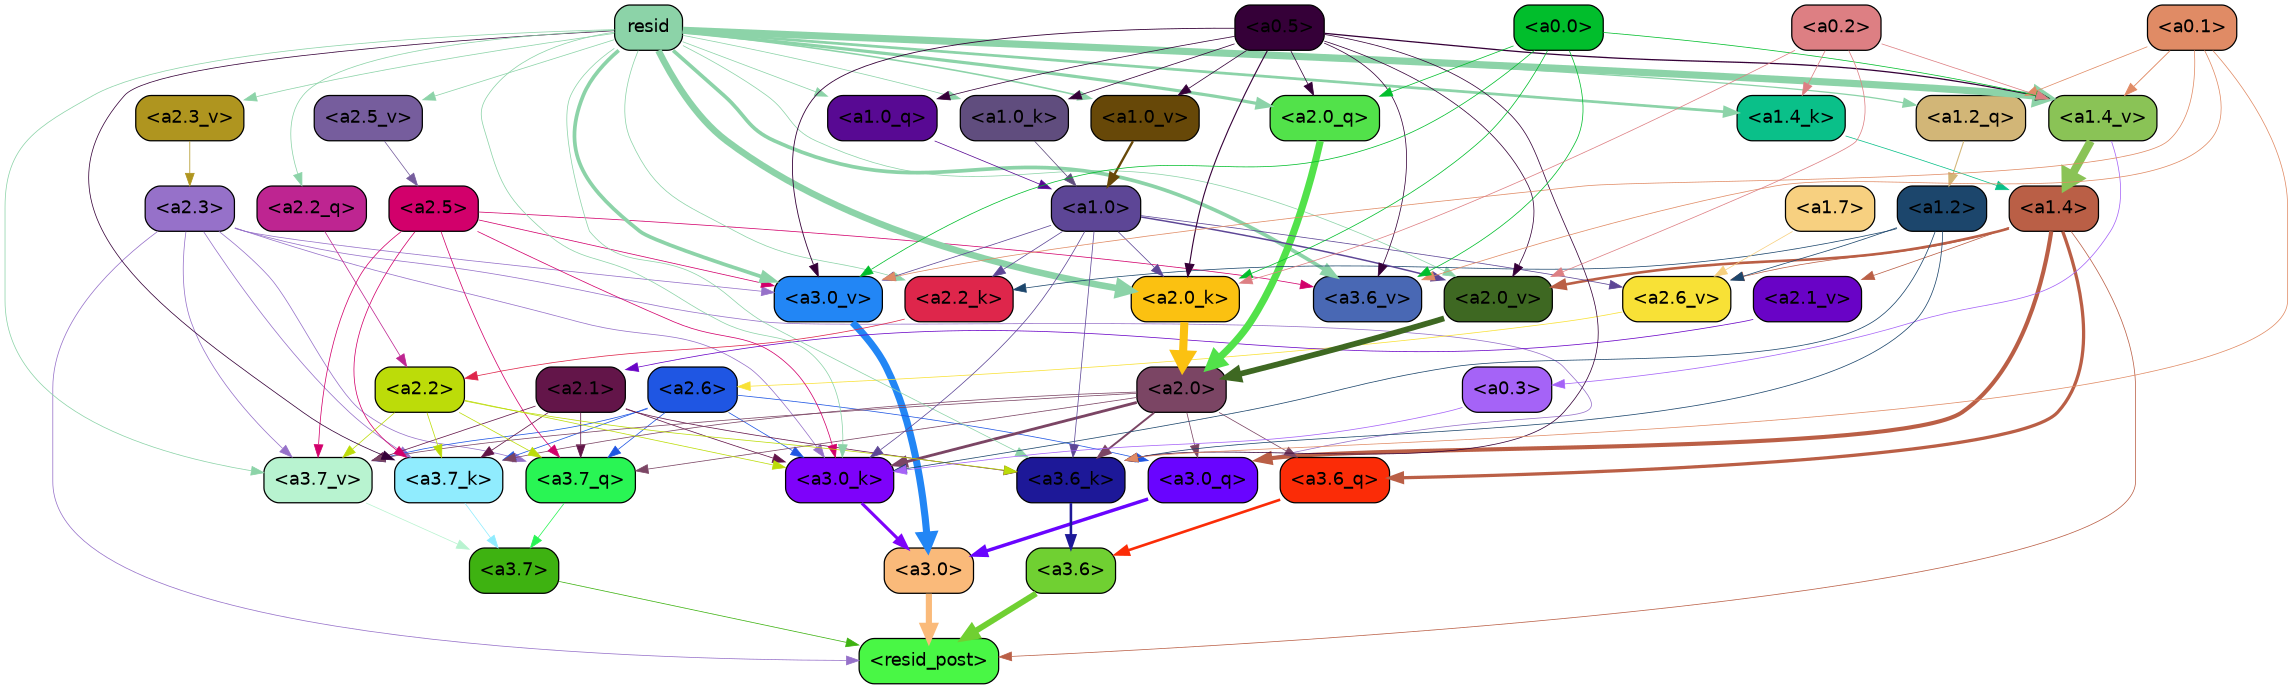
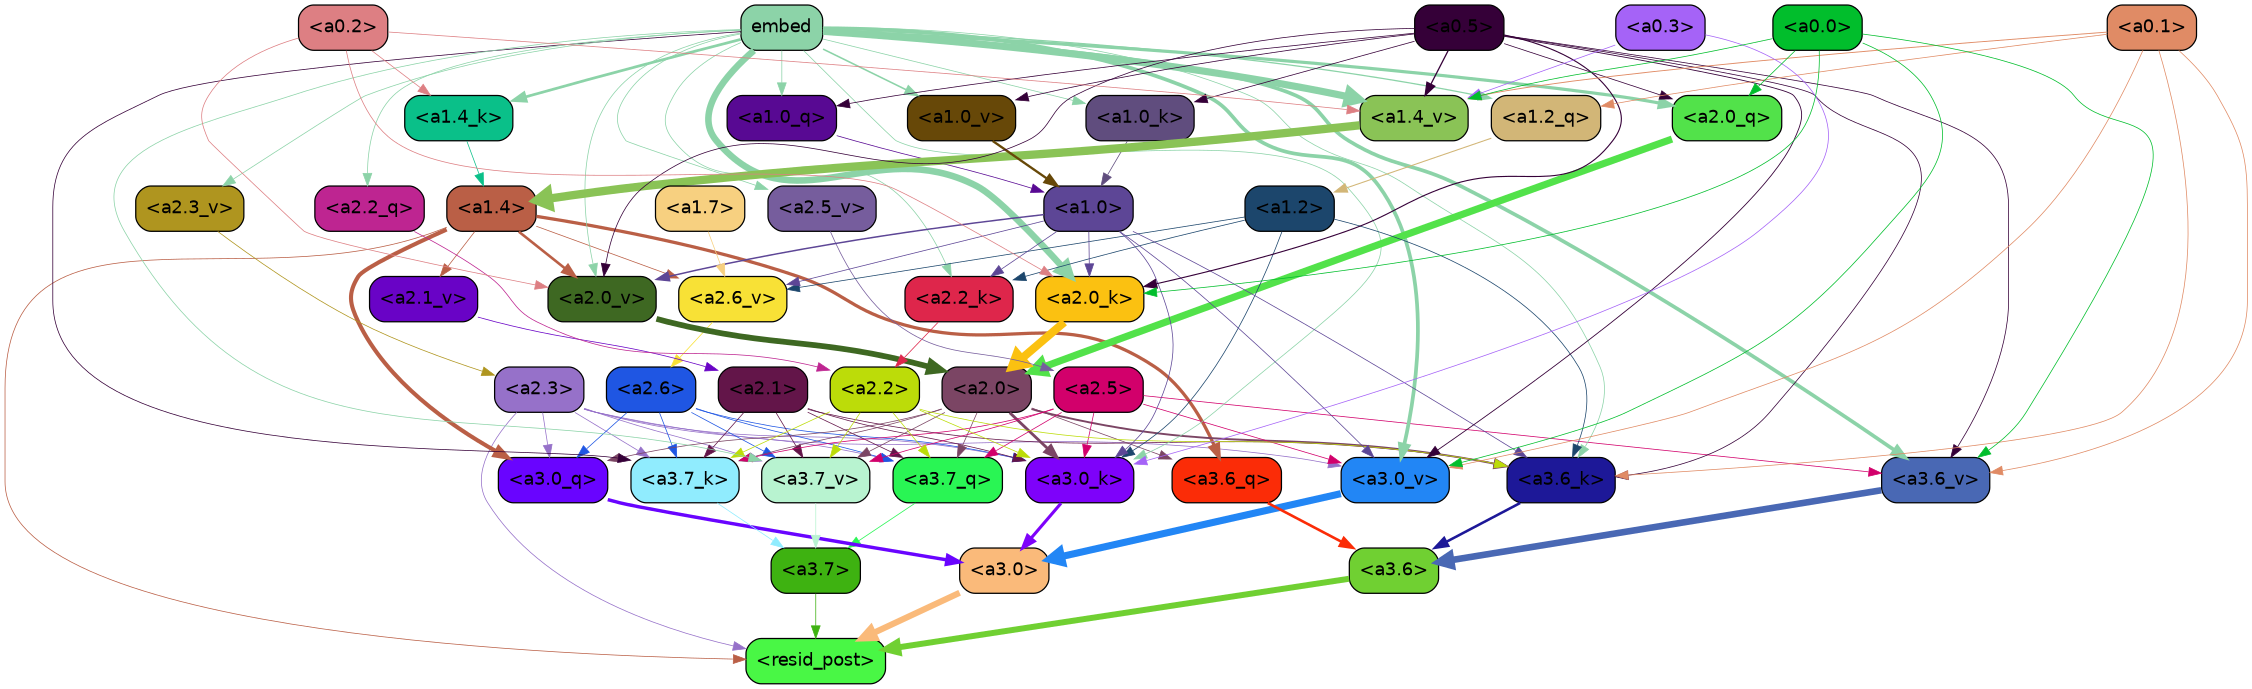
node "resid": label "resid" -> "embed"
edge "<a1.4_v>" -> "<a0.3>": reversed
edge "<a3.6_v>" -> "<a3.6>": added
